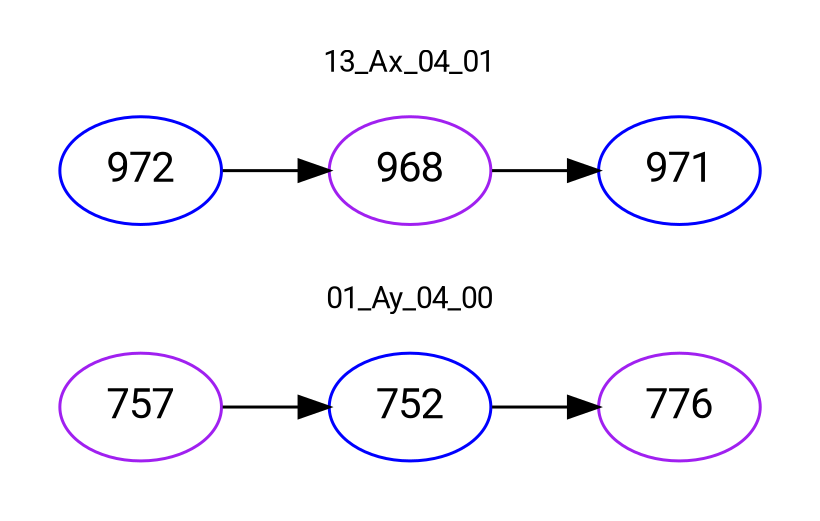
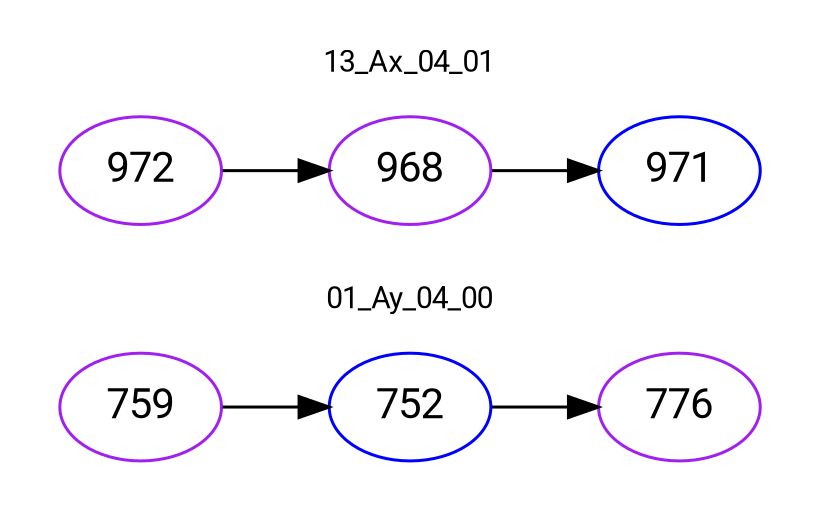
node "972": color blue -> purple
node "757": label "757" -> "759"
